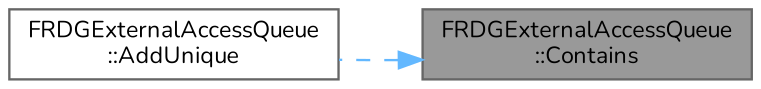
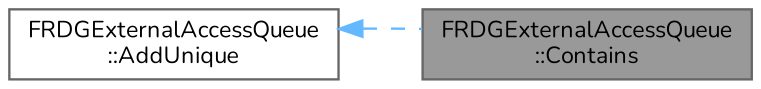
edge "FRDGExternalAccessQueue ::AddUnique" -> "FRDGExternalAccessQueue ::Contains": reversed
